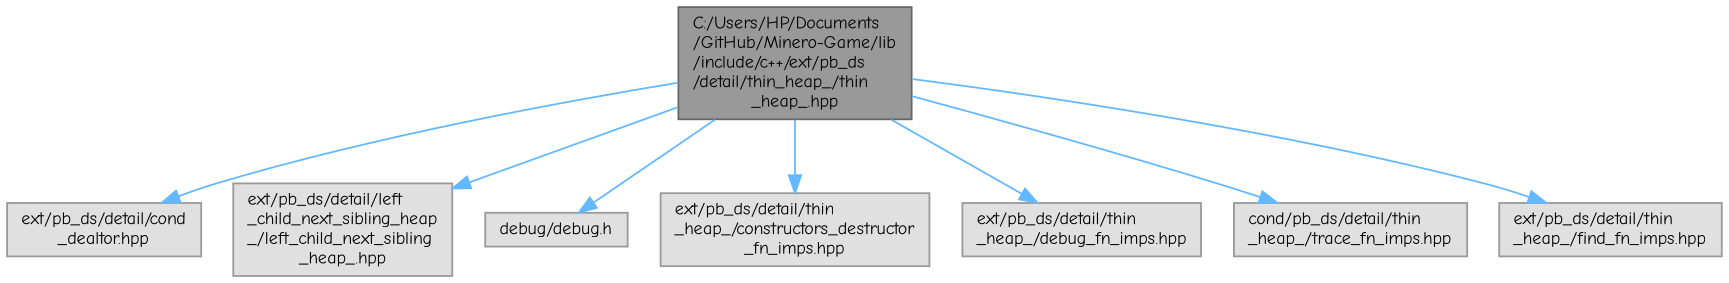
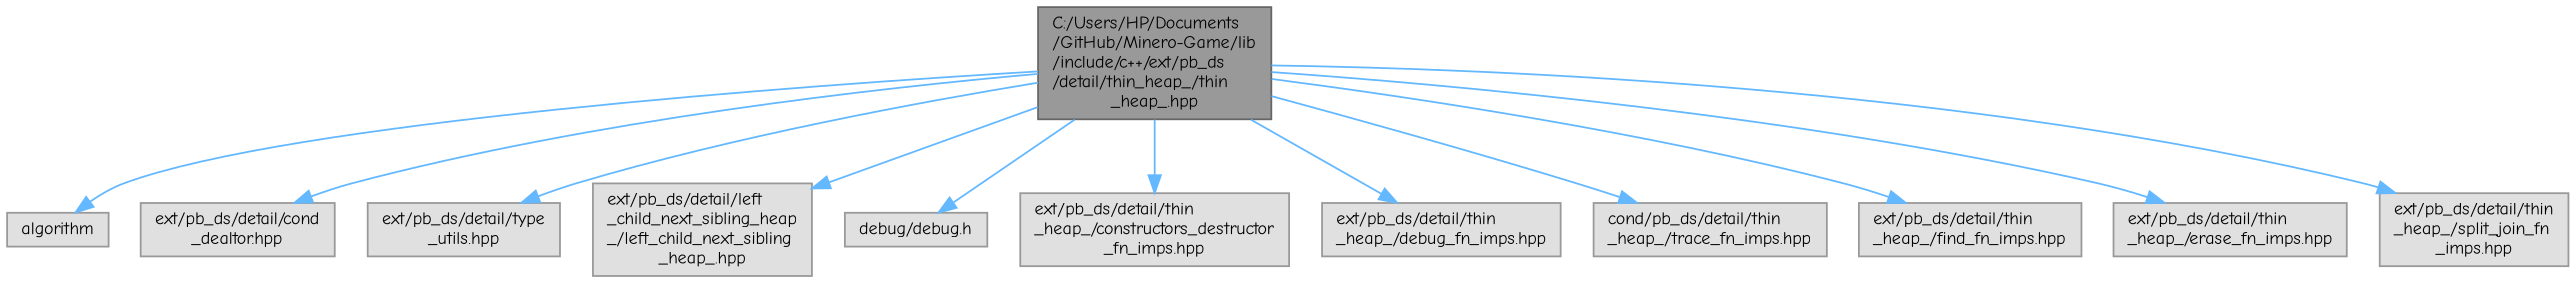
node "algorithm": added
node "ext/pb_ds/detail/type _utils.hpp": added
node "ext/pb_ds/detail/thin _heap_/erase_fn_imps.hpp": added
node "ext/pb_ds/detail/thin _heap_/split_join_fn _imps.hpp": added
